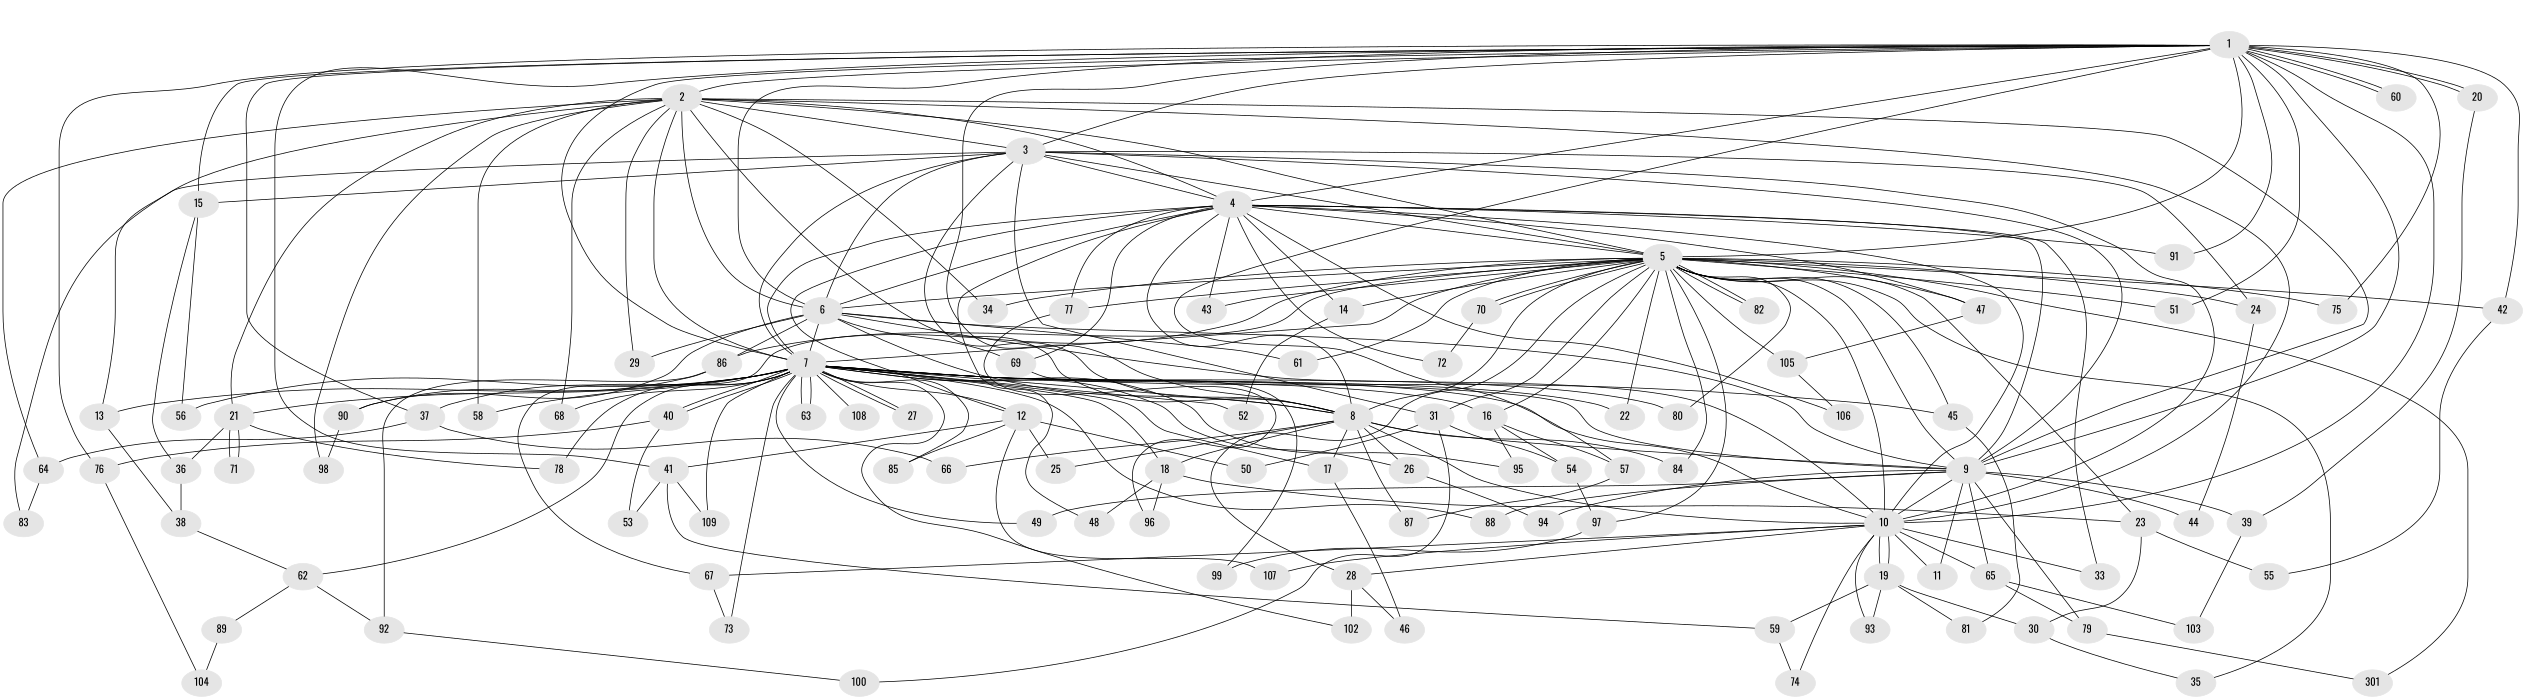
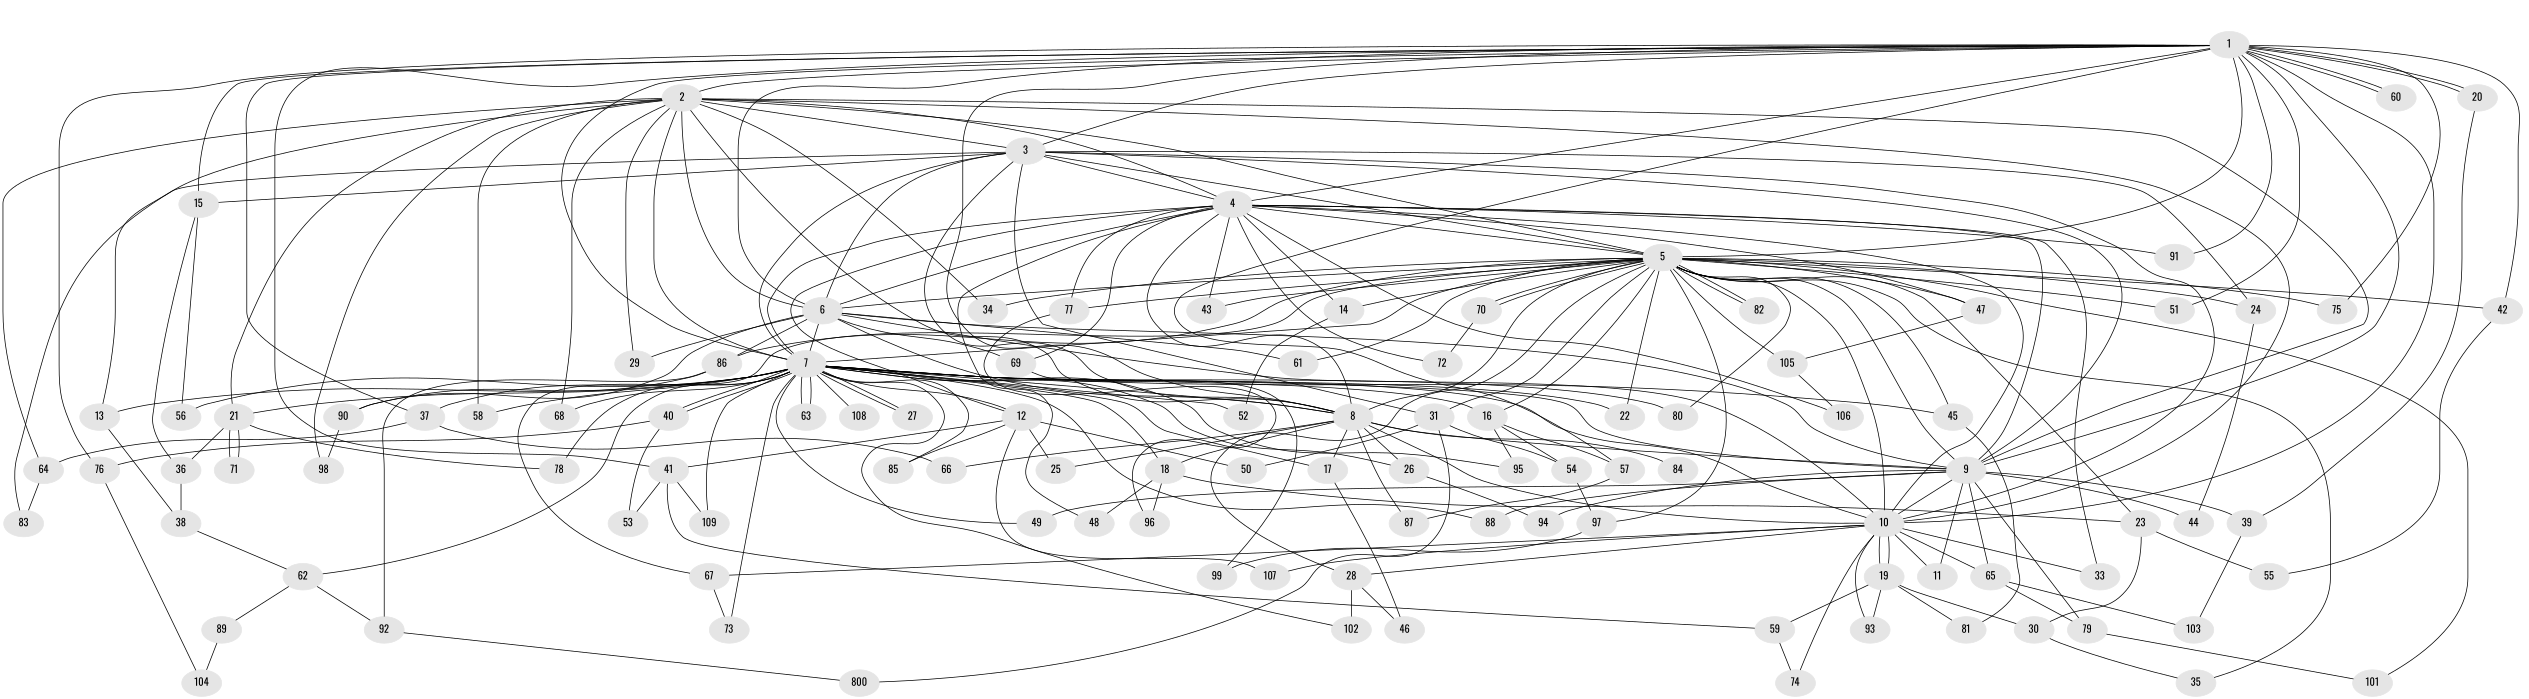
edge "5" -- "84": removed
node "100": label "100" -> "800"
node "301": label "301" -> "101"
